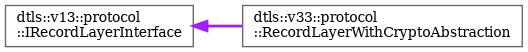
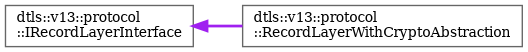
node "dtls::v33::protocol ::RecordLayerWithCryptoAbstraction": label "dtls::v33::protocol ::RecordLayerWithCryptoAbstraction" -> "dtls::v13::protocol ::RecordLayerWithCryptoAbstraction"
